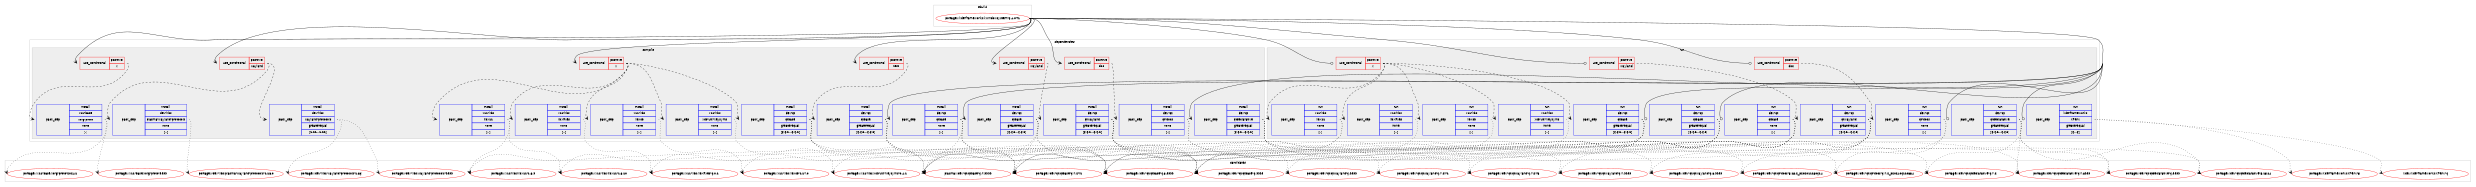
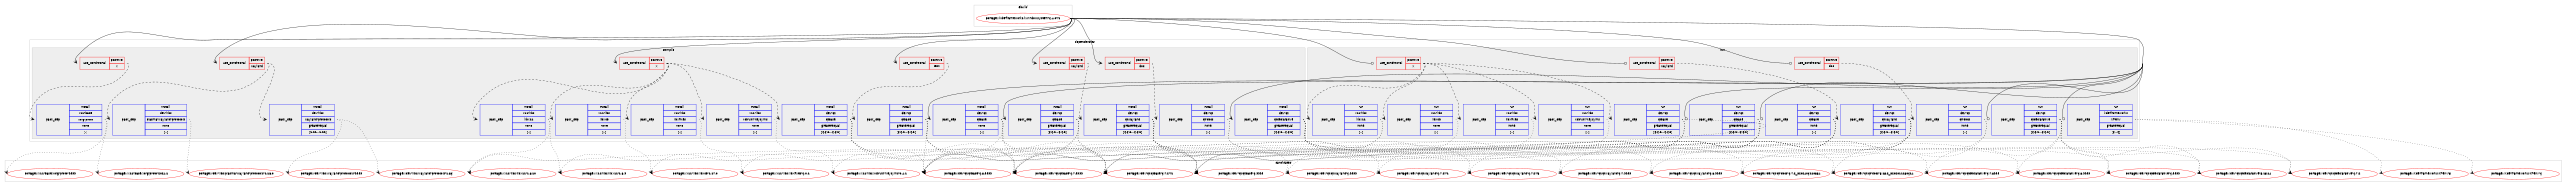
node "plasma://dev-qt/qtbase-6.7.9999": label "plasma://dev-qt/qtbase-6.7.9999" -> "portage://dev-qt/qtbase-6.7.9999"
node "portage://dev-qt/qtdeclarative-6.8.9999": added
node "kde://kde-frameworks/kf-env-6": label "kde://kde-frameworks/kf-env-6" -> "portage://kde-frameworks/kf-env-6"
